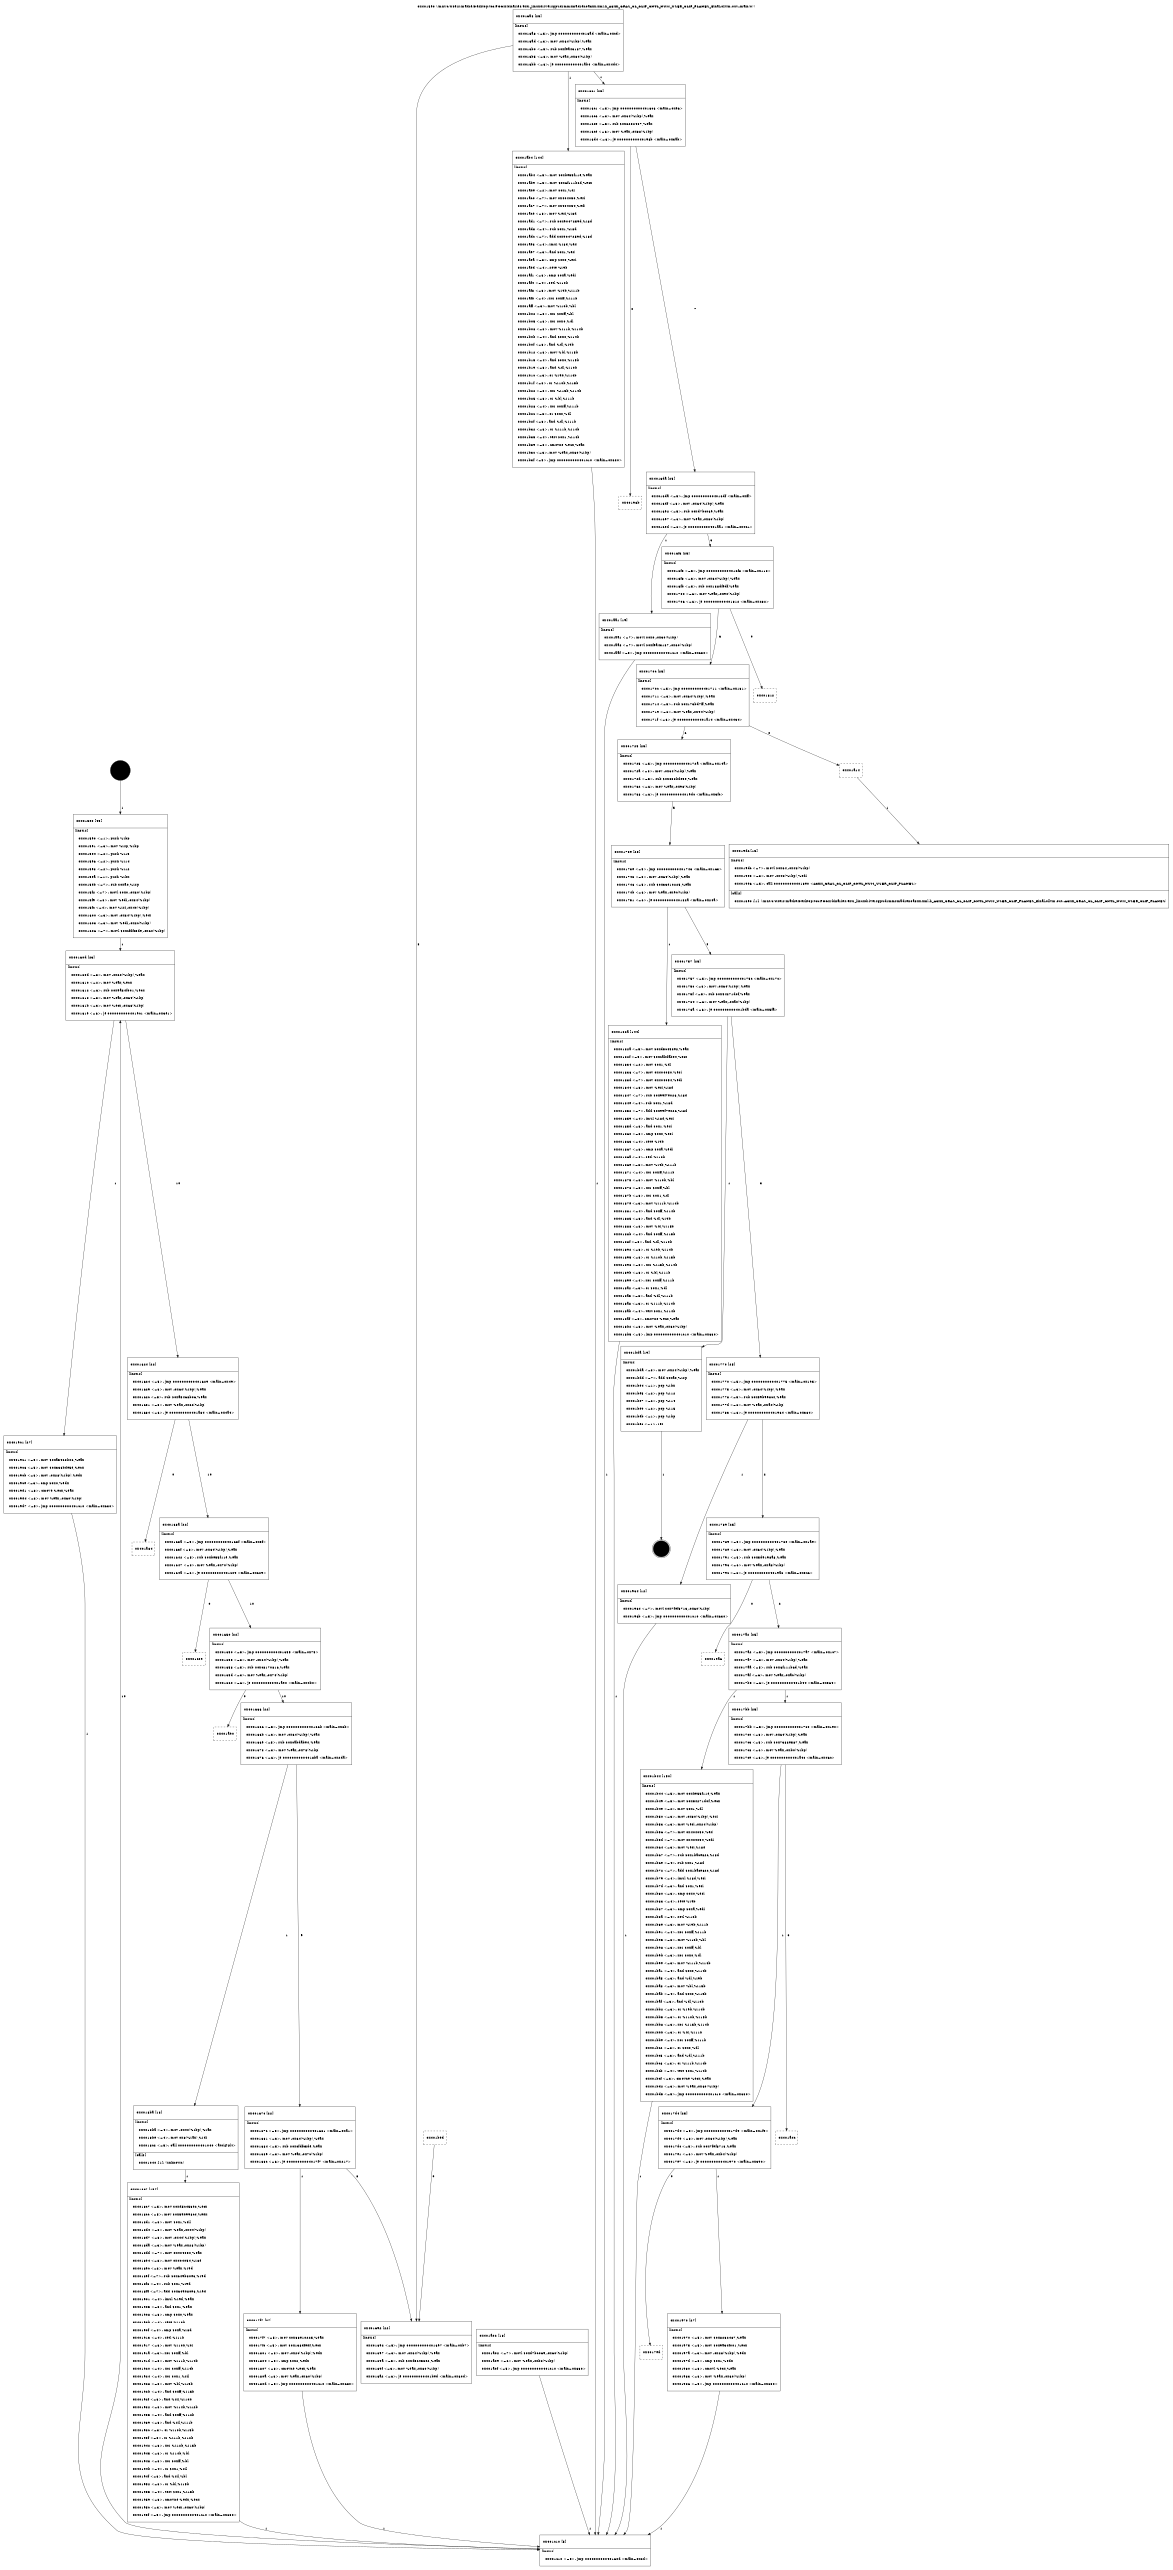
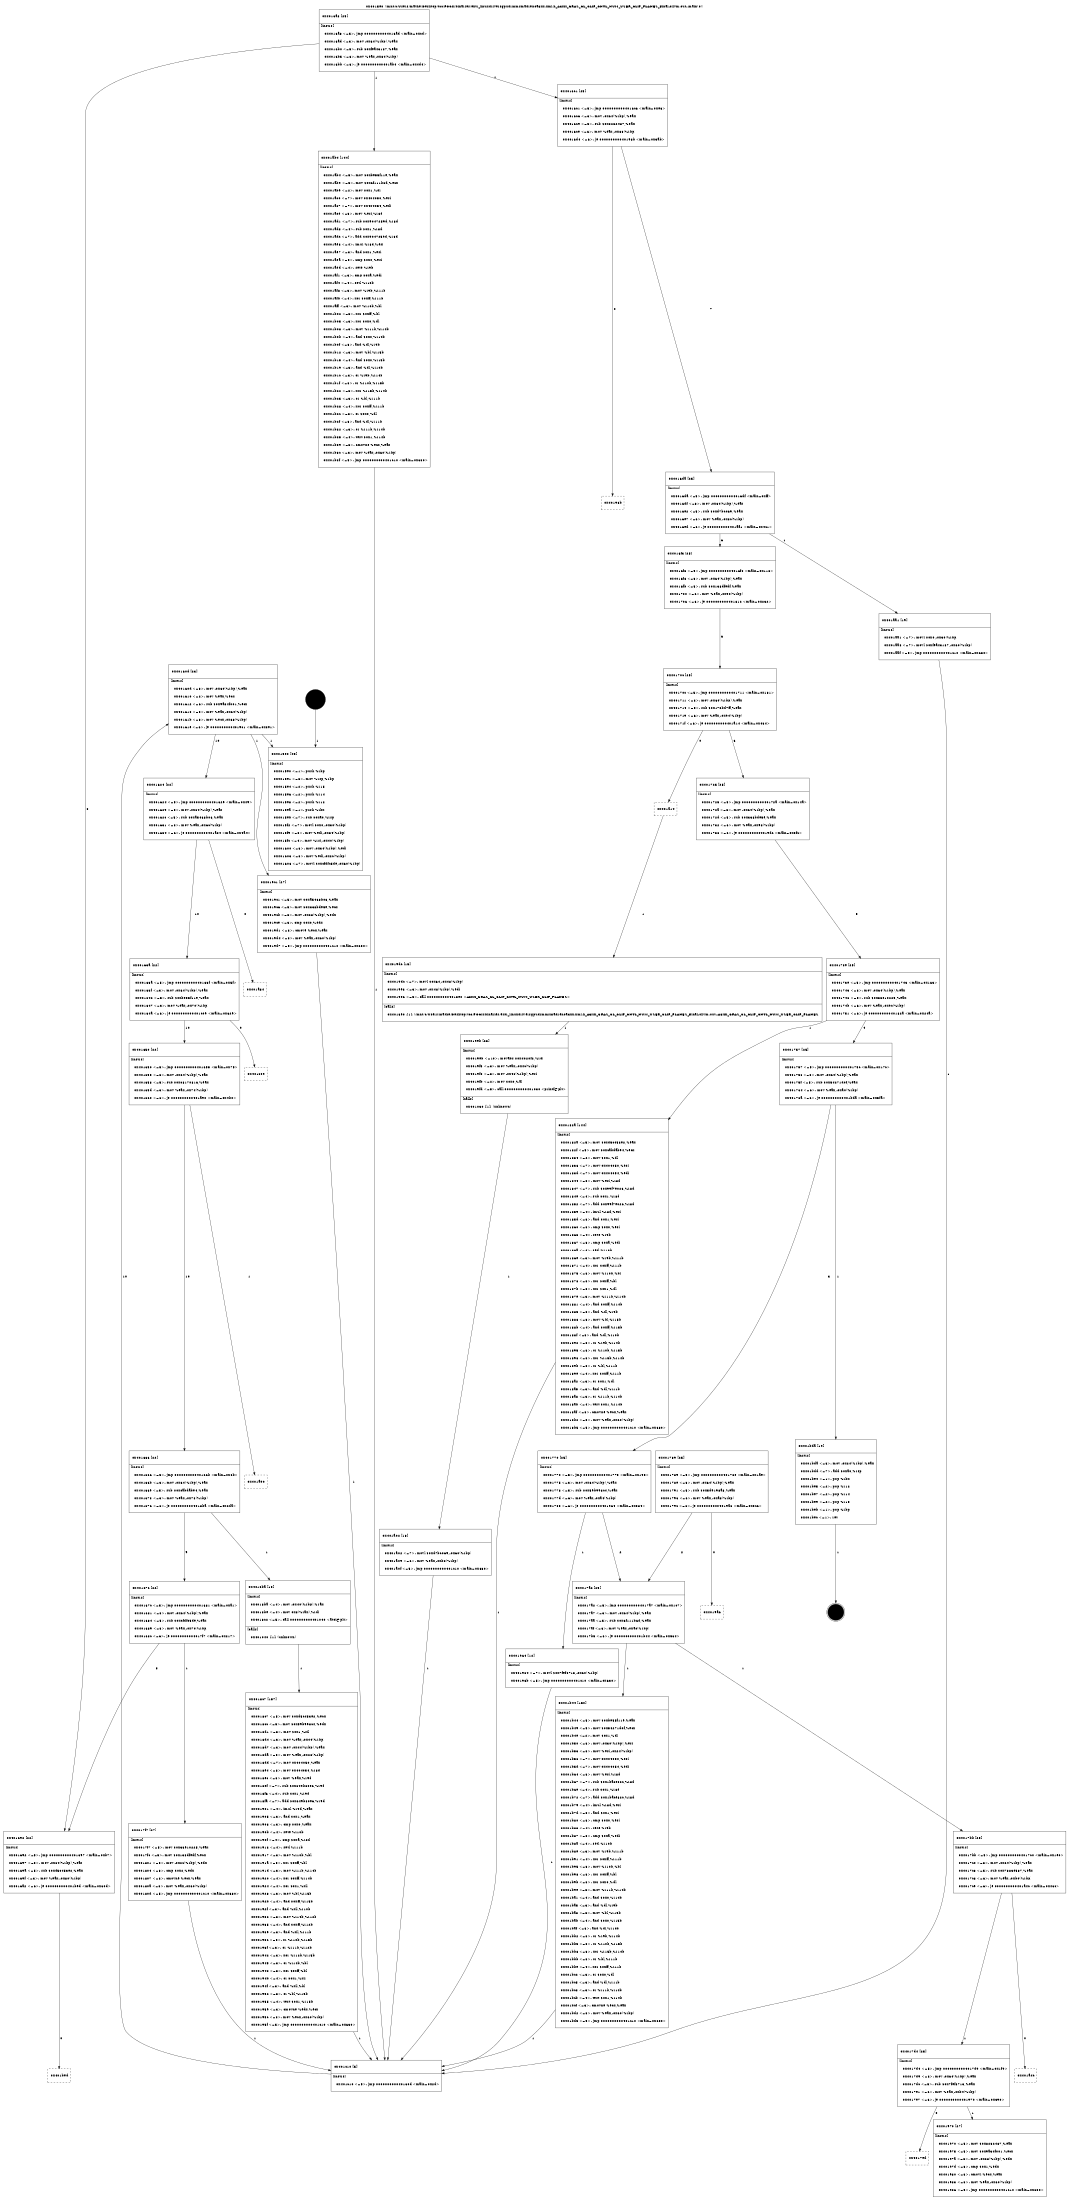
node "0x401812": removed
edge "0x4015e0 [45]" -> "0x40160d [23]": reversed
node "0x4019eb [23]": added
edge "0x401770 [25]" -> "0x401789 [25]": now "0x401770 [25]" -> "0x4017a2 [25]"
edge "0x401650 [22]" -> "0x401a90": label " 0" -> " 1"
edge "0x401bed" -> "0x401692 [22]": reversed
edge "0x401970 [27]" -> "0x401c10 [5]": removed, label "1"
